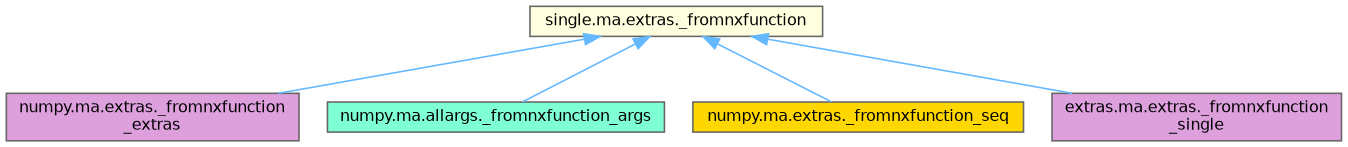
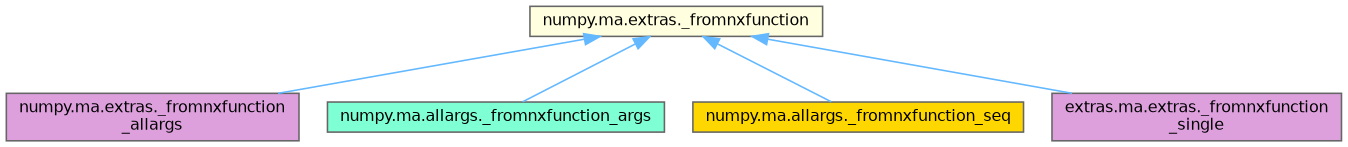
node "single.ma.extras._fromnxfunction": label "single.ma.extras._fromnxfunction" -> "numpy.ma.extras._fromnxfunction"
node "numpy.ma.extras._fromnxfunction _extras": label "numpy.ma.extras._fromnxfunction _extras" -> "numpy.ma.extras._fromnxfunction _allargs"
node "numpy.ma.extras._fromnxfunction_seq": label "numpy.ma.extras._fromnxfunction_seq" -> "numpy.ma.allargs._fromnxfunction_seq"
